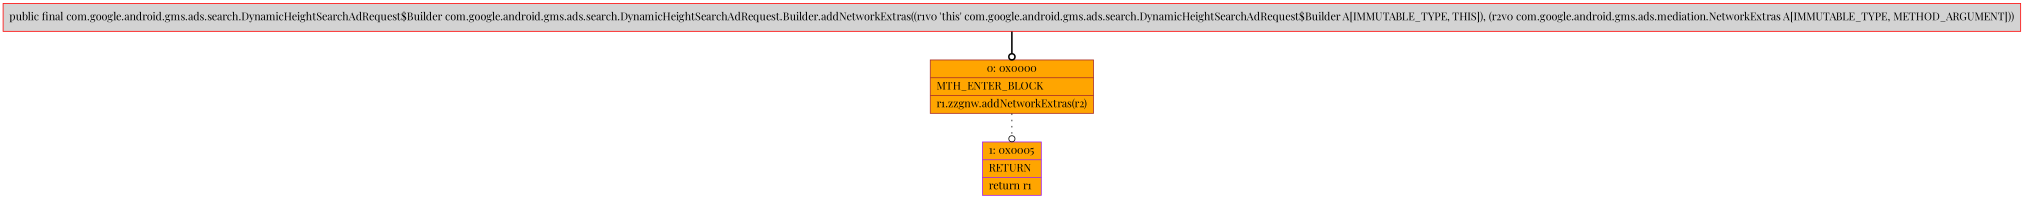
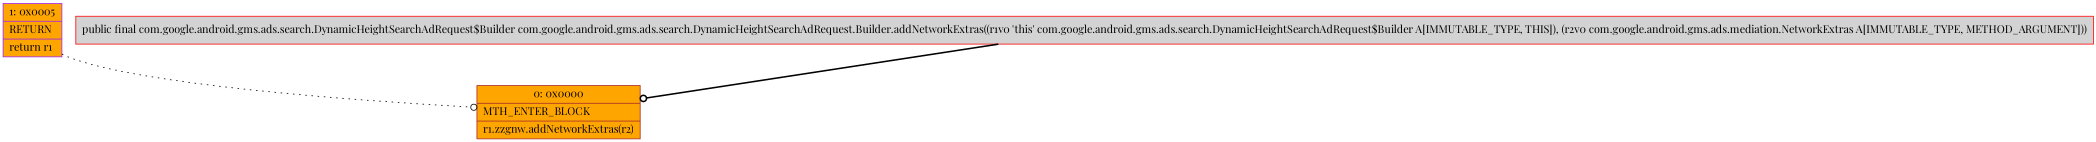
edge "0: 0x0000" -> "1: 0x0005": reversed
